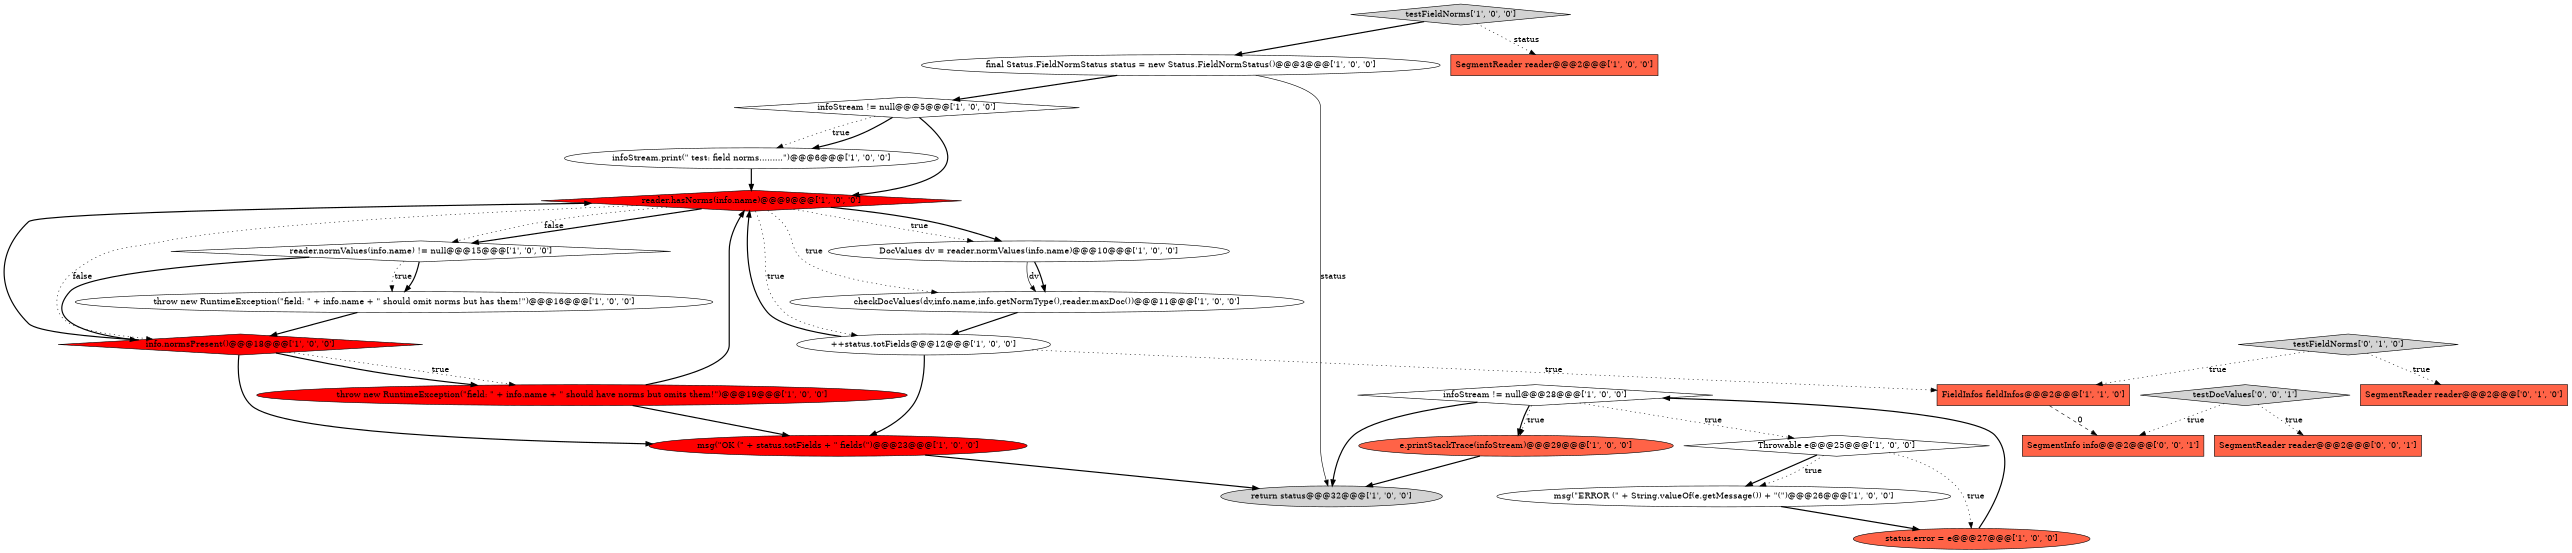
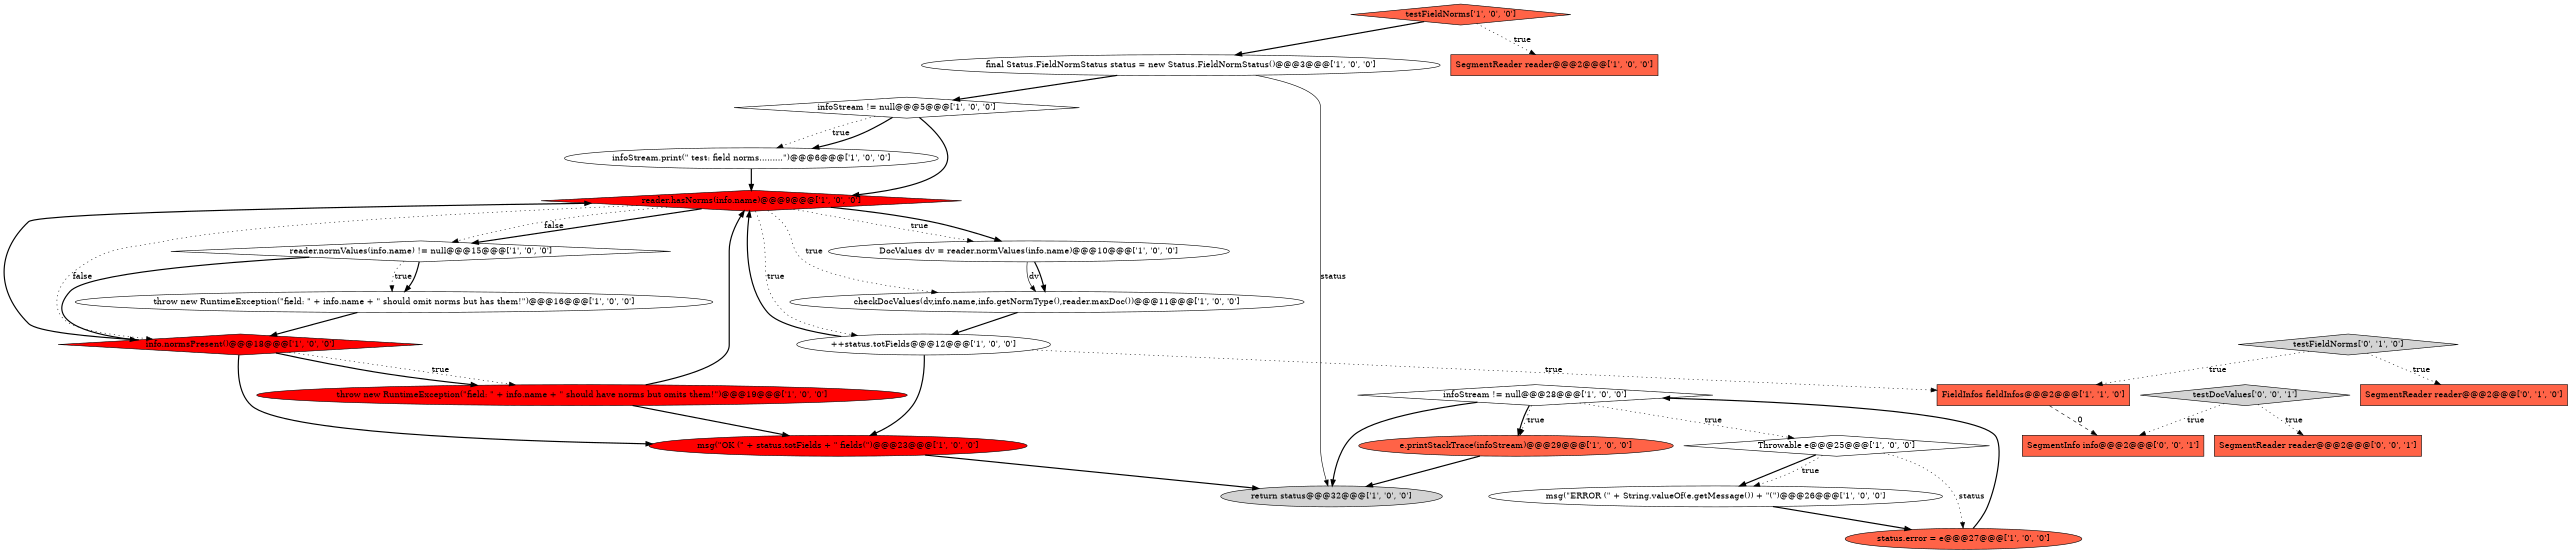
node "testFieldNorms['1', '0', '0']": fillcolor lightgray -> tomato
edge "testFieldNorms['1', '0', '0']" -> "SegmentReader reader@@@2@@@['1', '0', '0']": label "status" -> "true"
edge "Throwable e@@@25@@@['1', '0', '0']" -> "status.error = e@@@27@@@['1', '0', '0']": label "true" -> "status"
